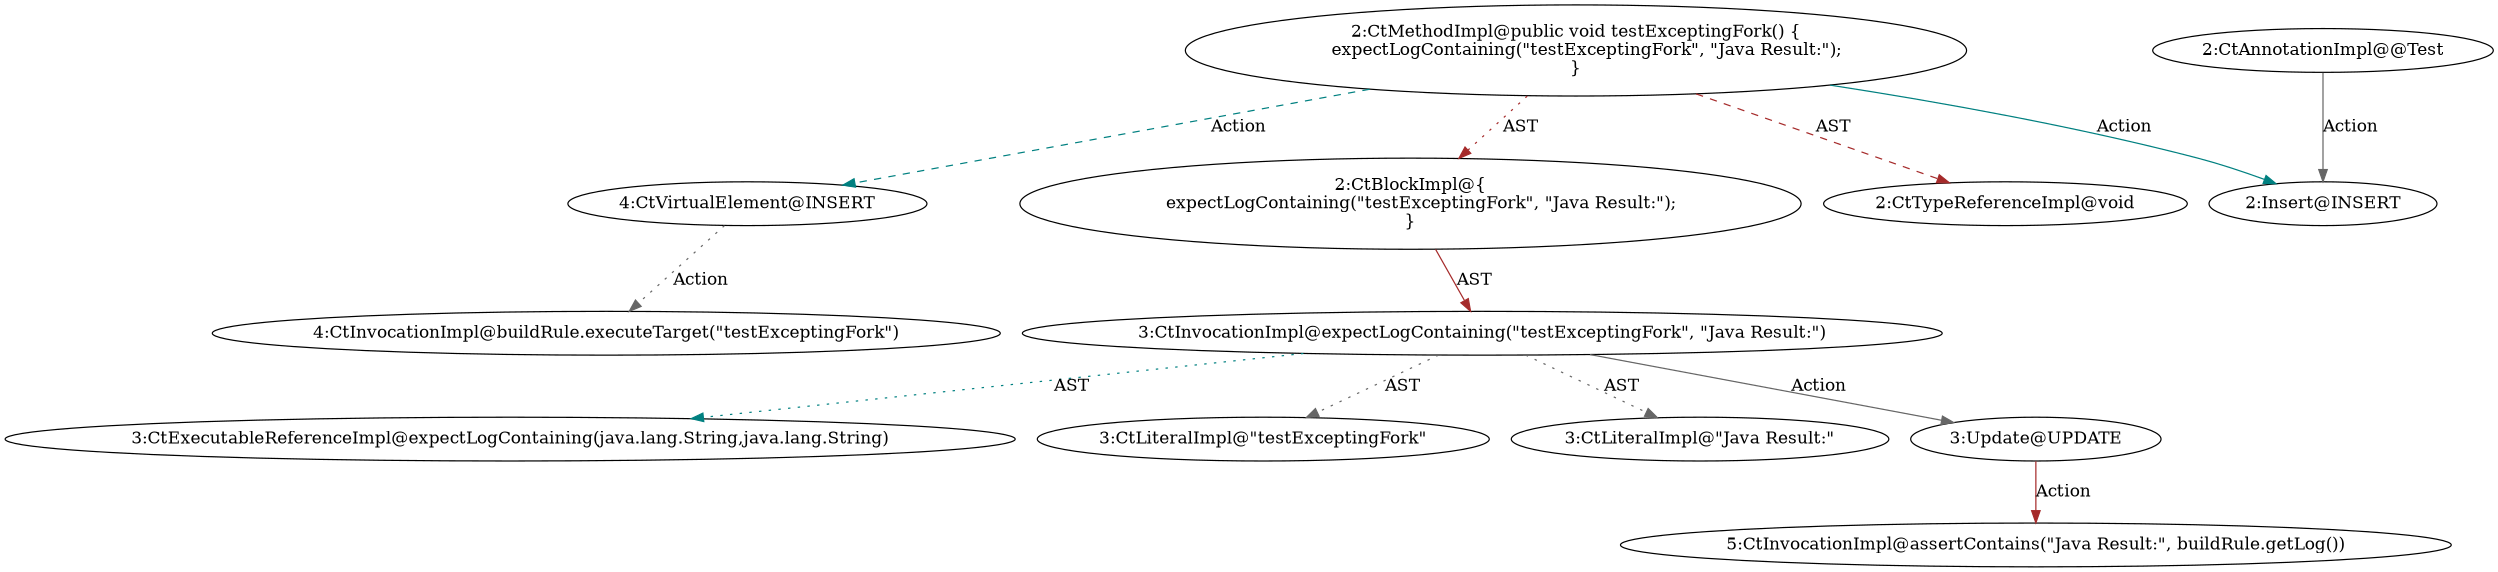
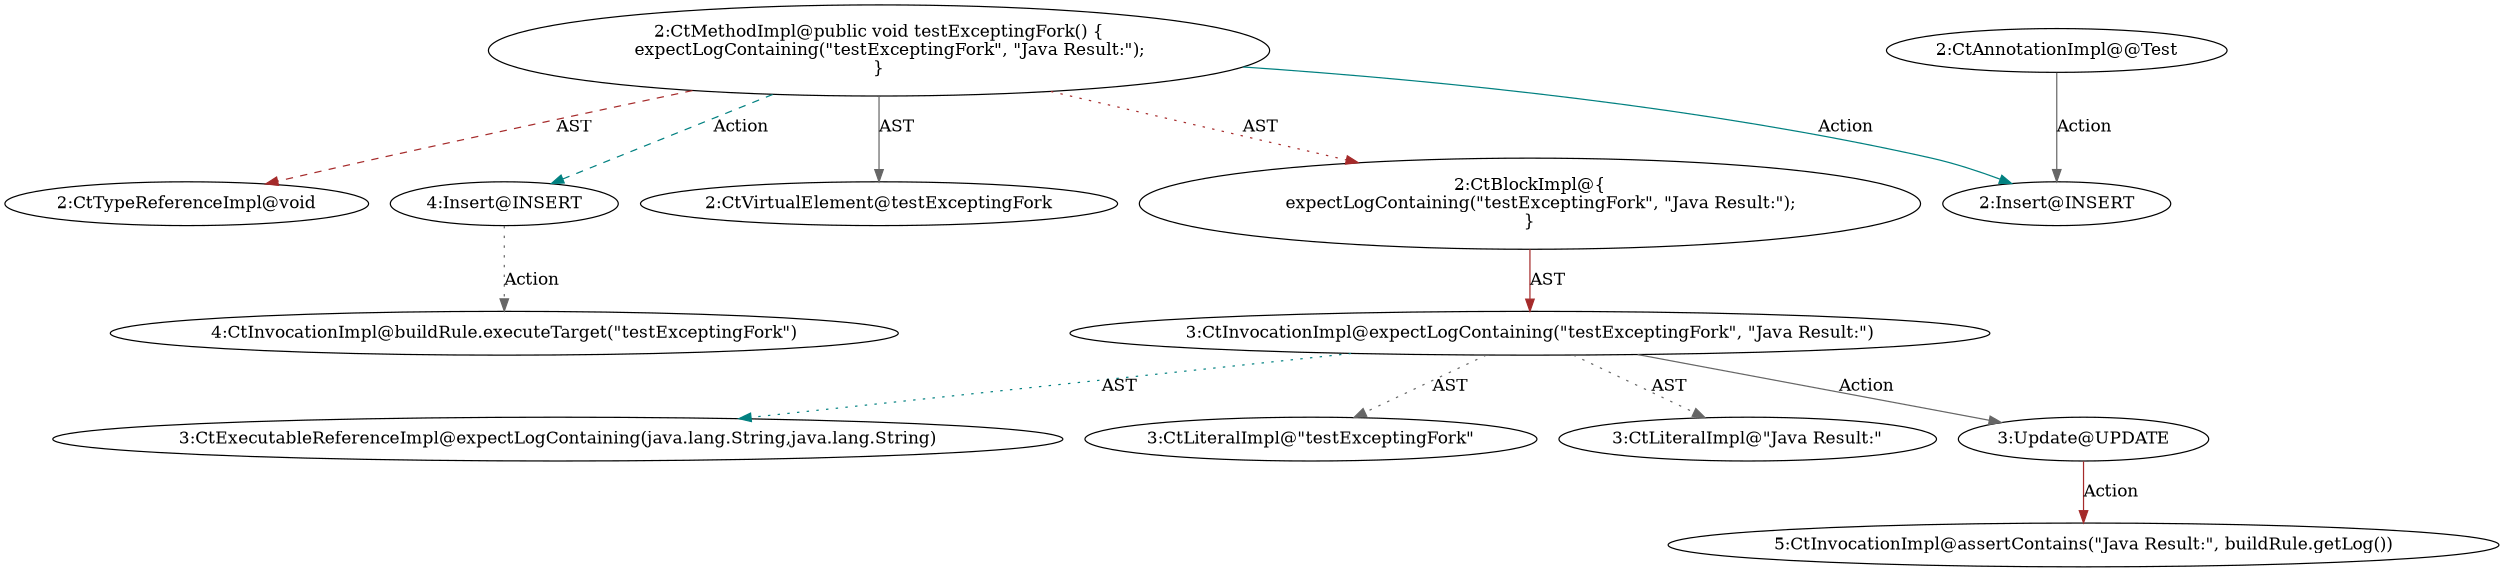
node "4:CtVirtualElement@INSERT": label "4:CtVirtualElement@INSERT" -> "4:Insert@INSERT"
node "2:CtVirtualElement@testExceptingFork": added
